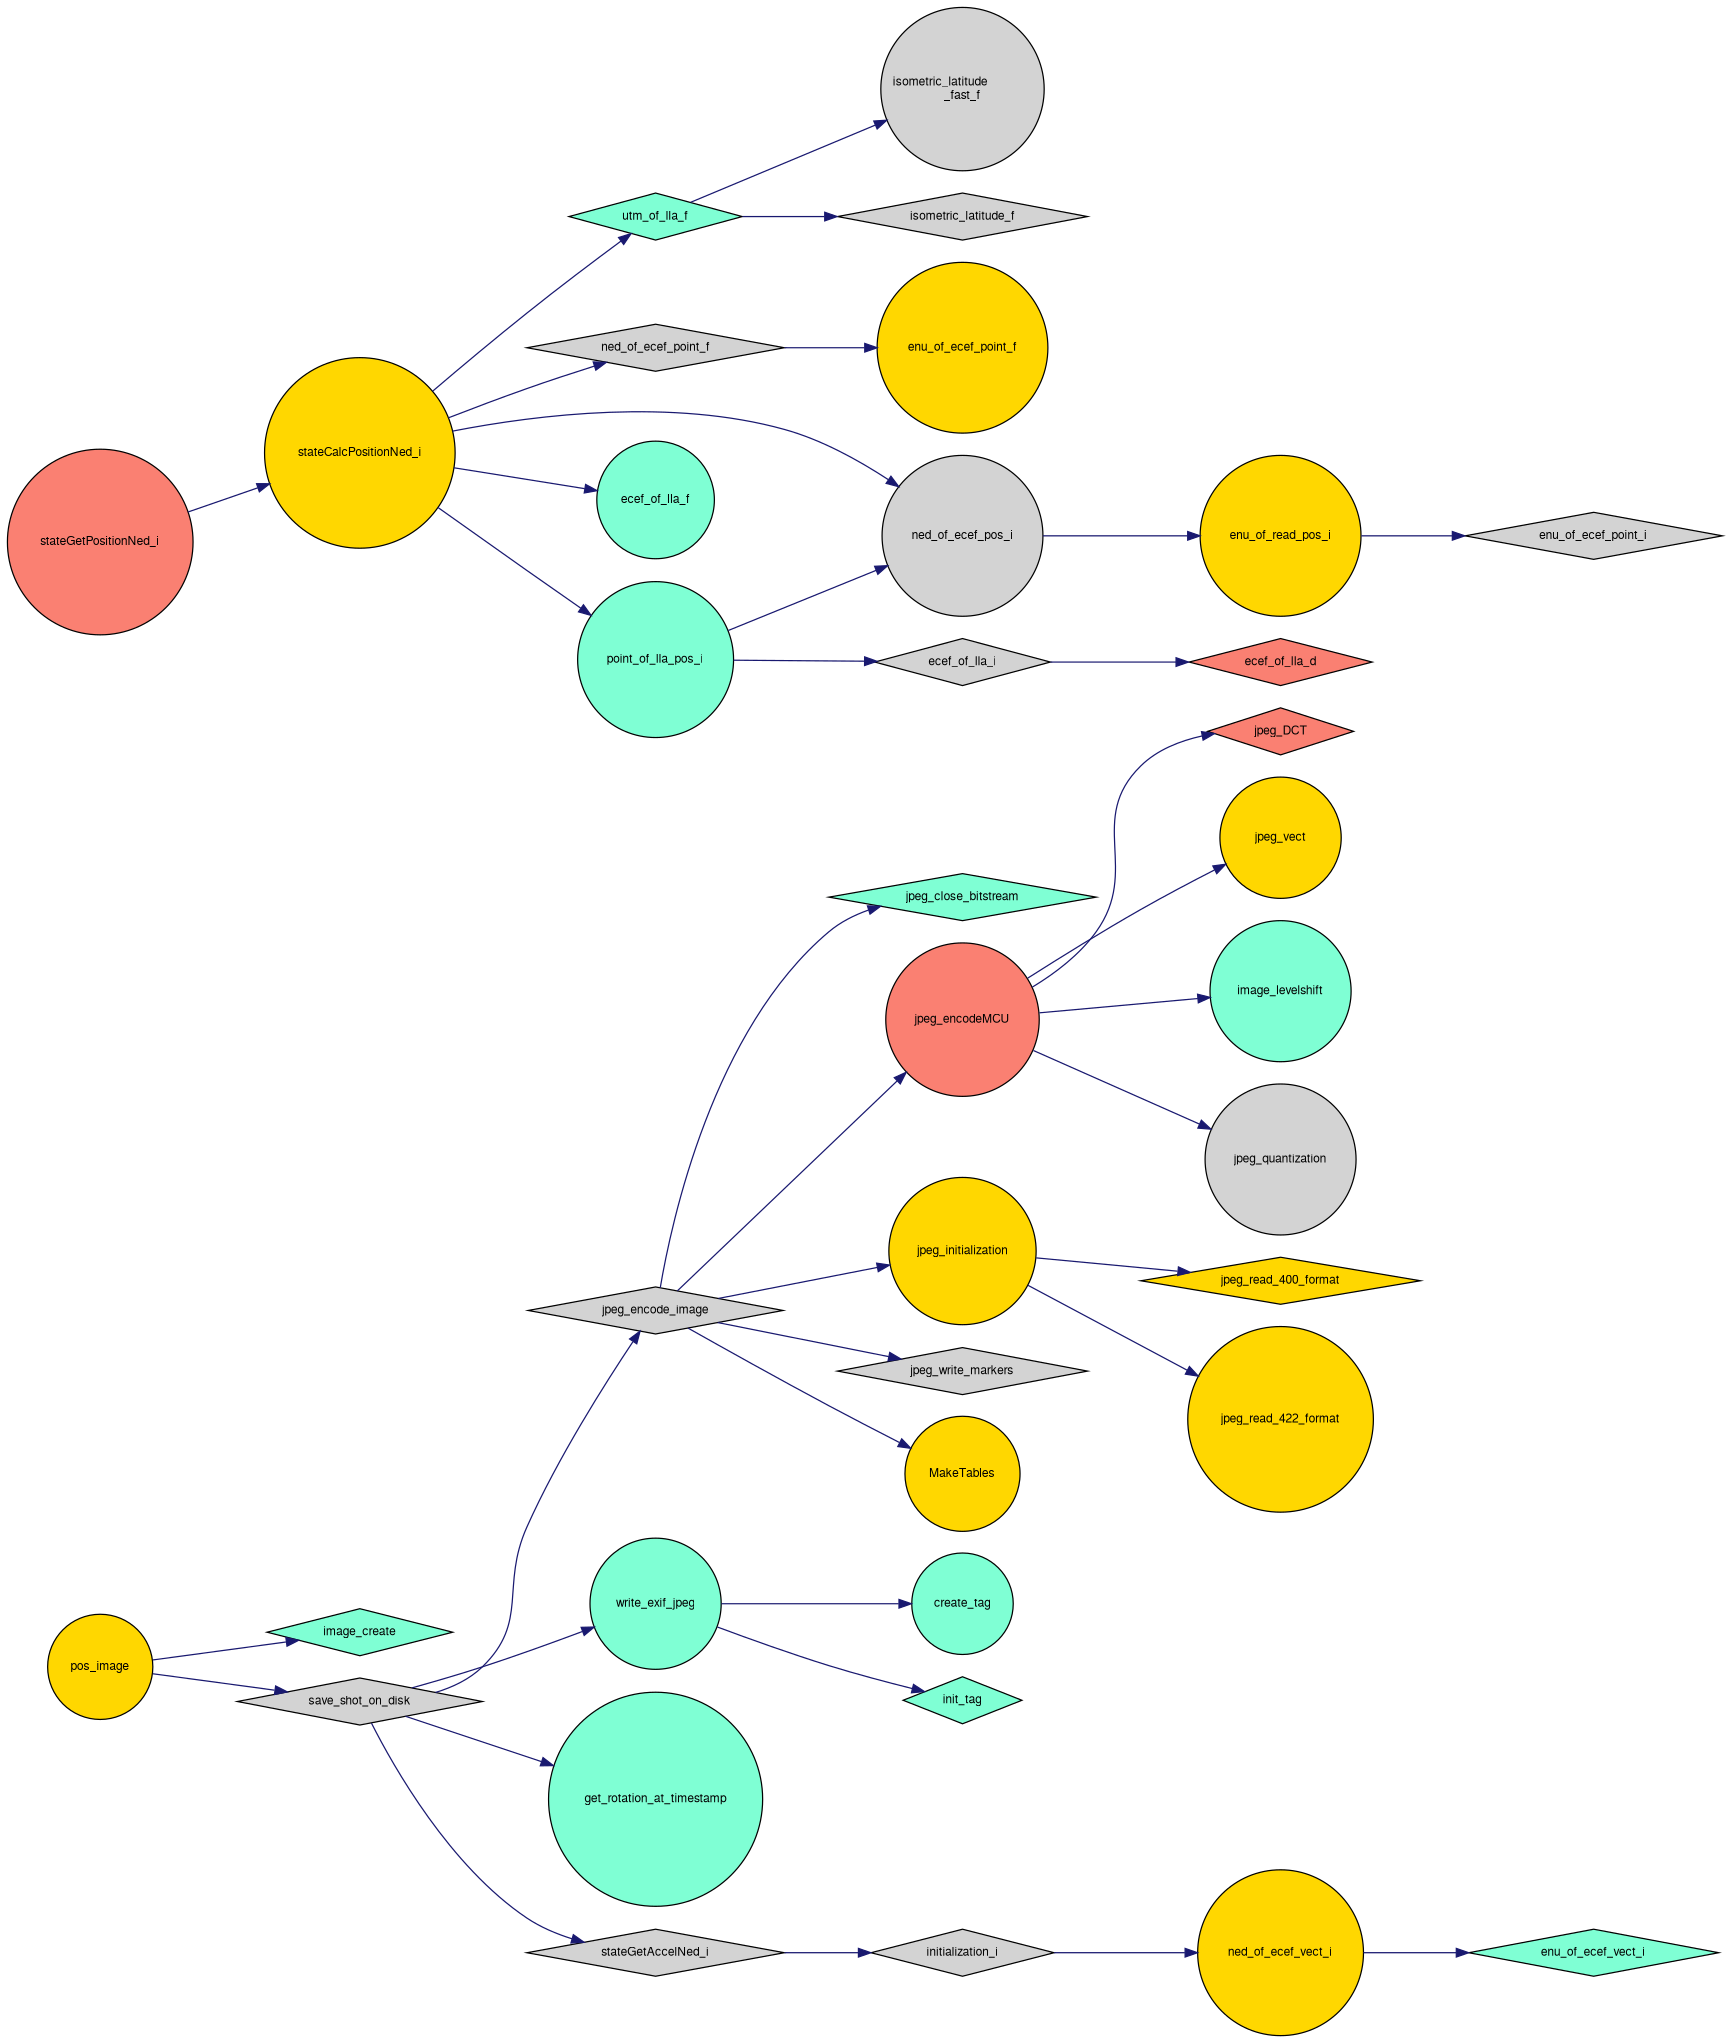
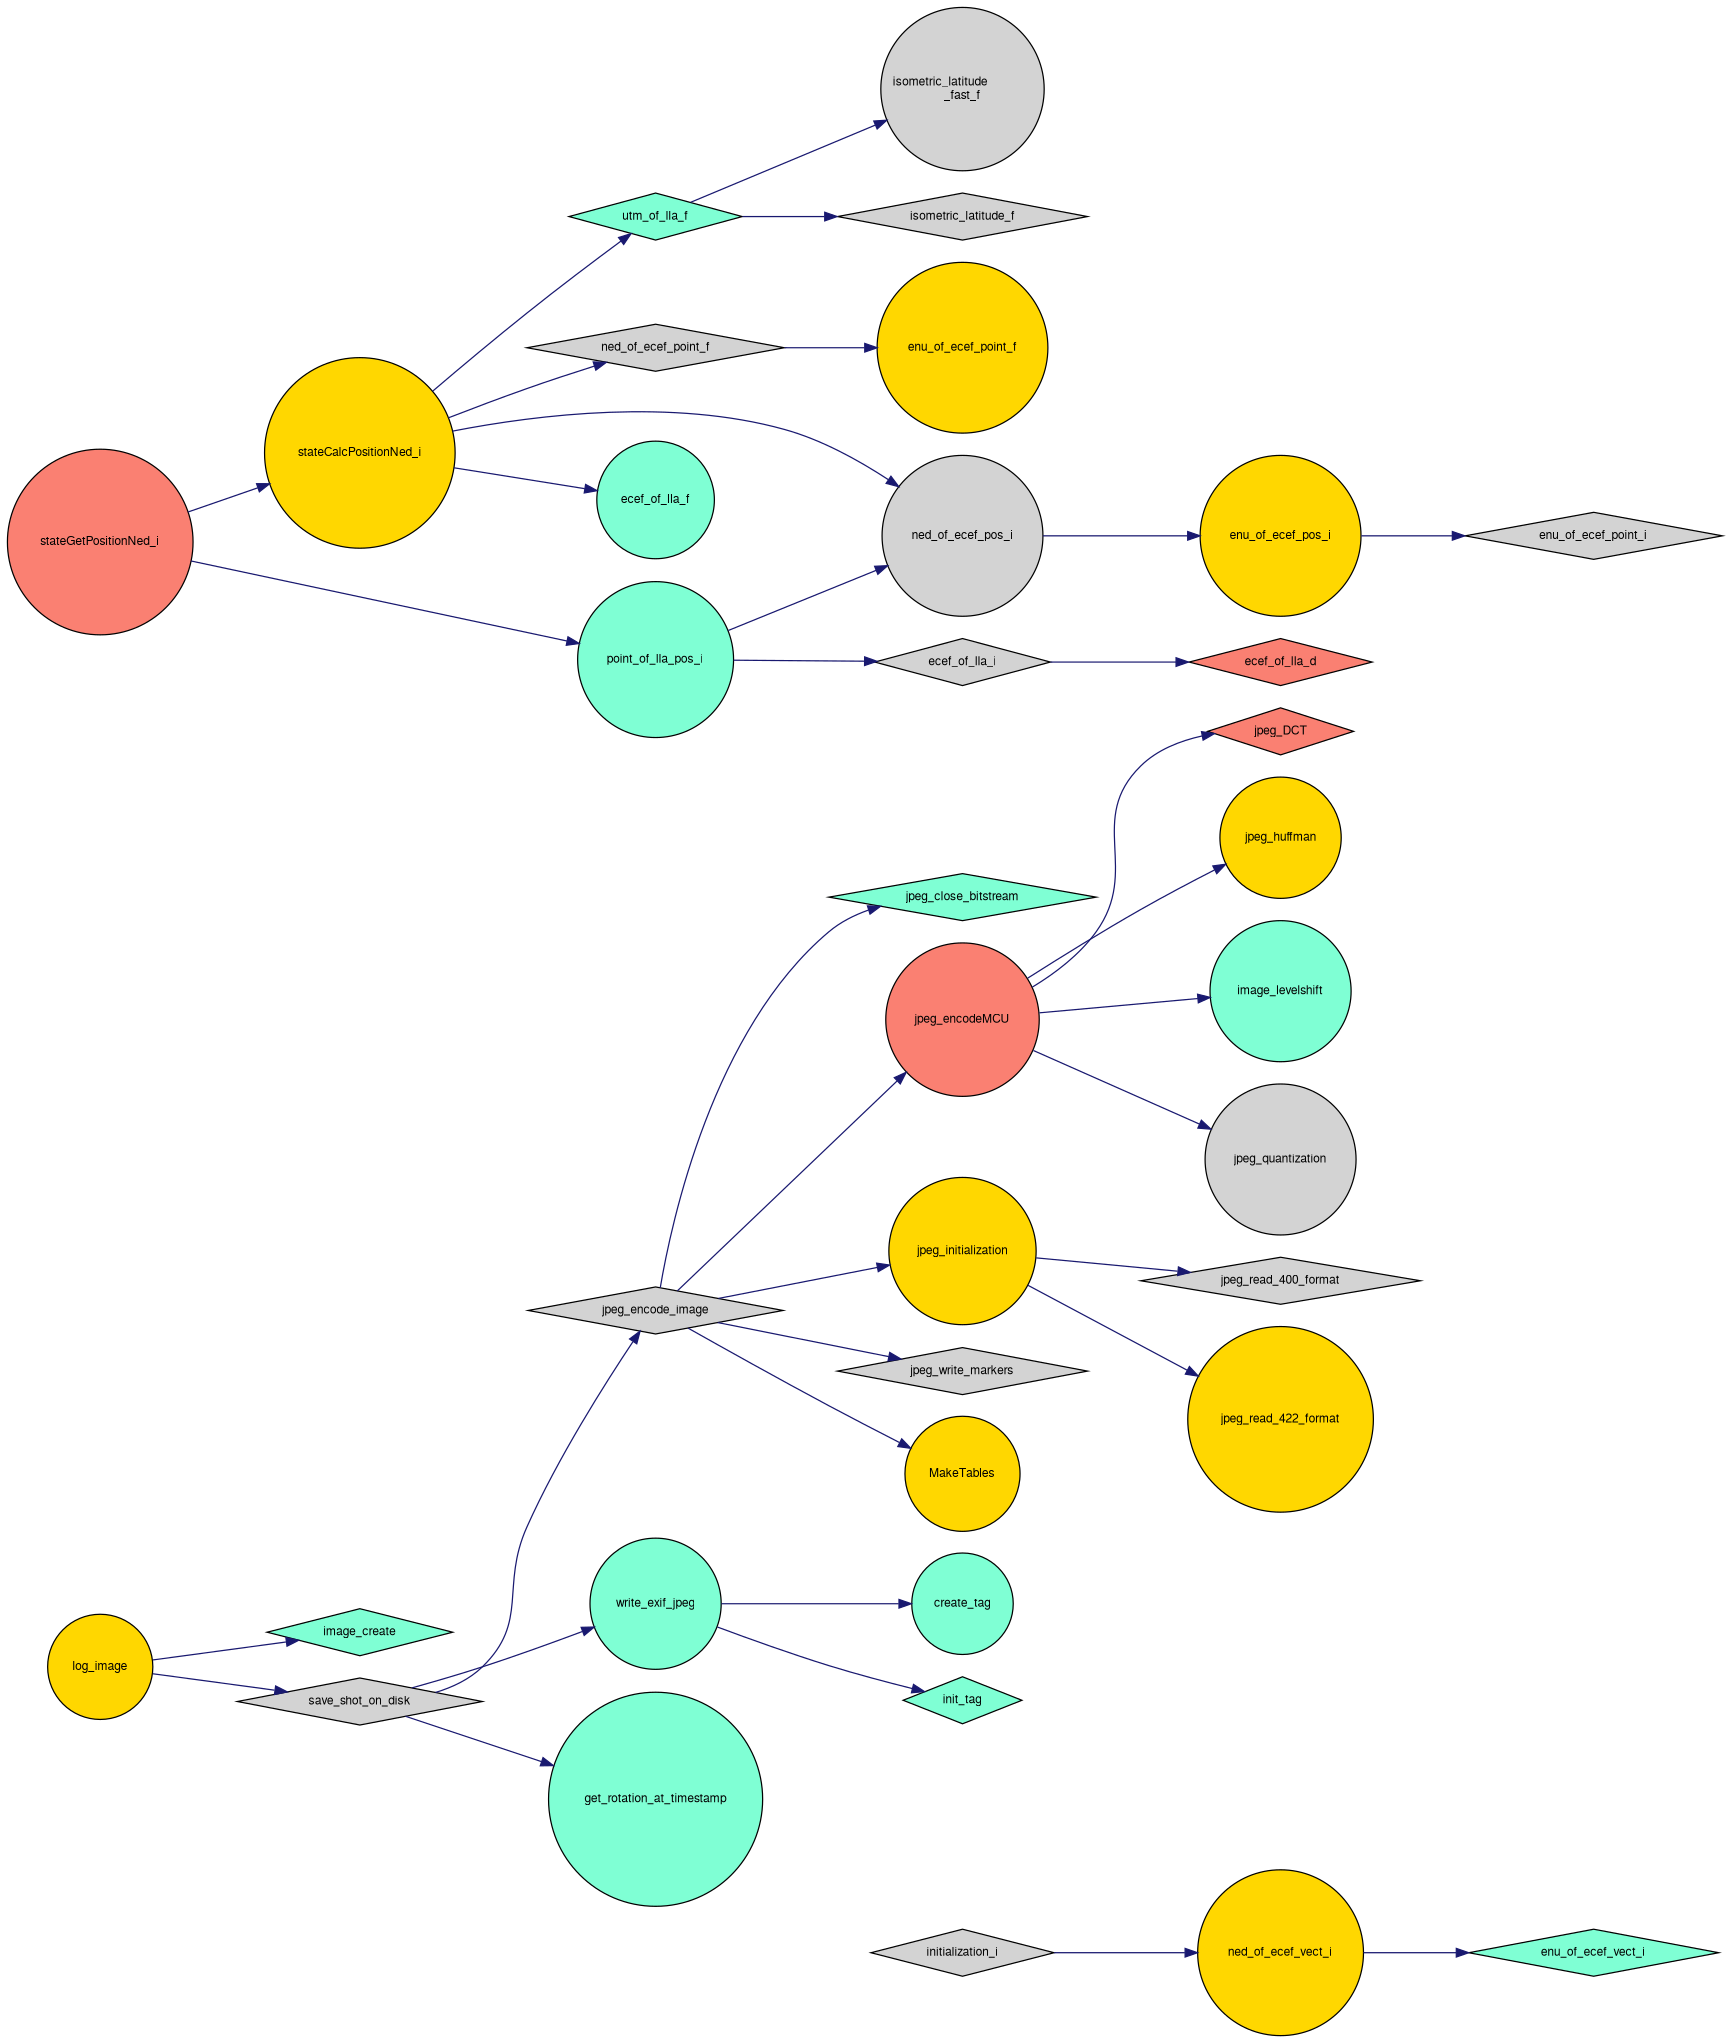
node "enu_of_read_pos_i": label "enu_of_read_pos_i" -> "enu_of_ecef_pos_i"
edge "stateCalcPositionNed_i" -> "point_of_lla_pos_i": now "stateGetPositionNed_i" -> "point_of_lla_pos_i"
node "jpeg_vect": label "jpeg_vect" -> "jpeg_huffman"
node "jpeg_read_400_format": fillcolor gold -> lightgrey
node "pos_image": label "pos_image" -> "log_image"
node "stateGetAccelNed_i": removed
